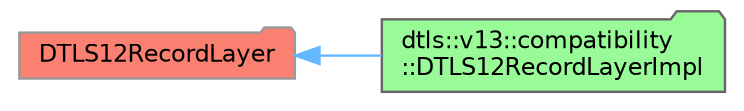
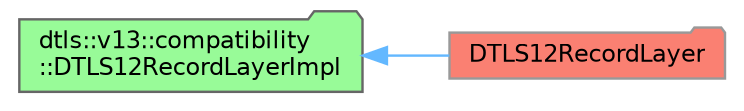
edge "dtls::v13::compatibility ::DTLS12RecordLayerImpl" -> "DTLS12RecordLayer": reversed
